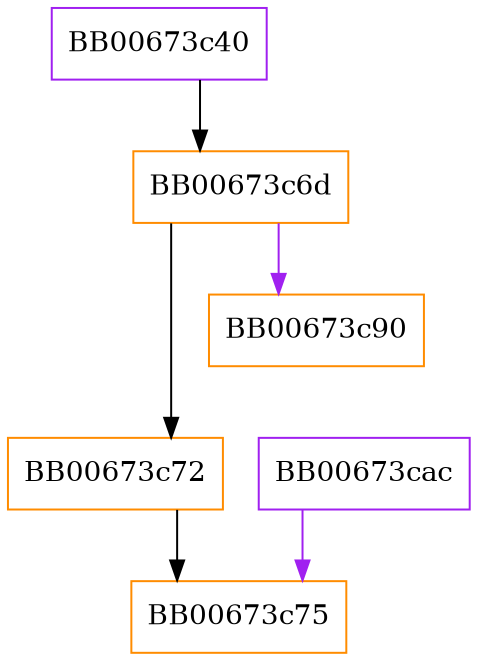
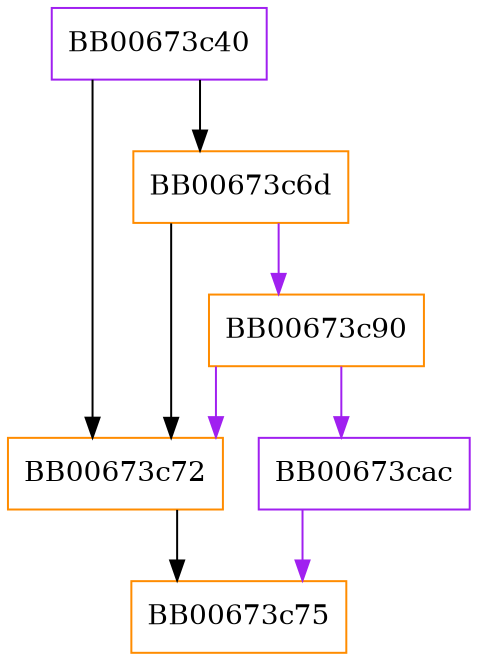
edge "BB00673c40" -> "BB00673c72": added
edge "BB00673c90" -> "BB00673c72": added
edge "BB00673c90" -> "BB00673cac": added
